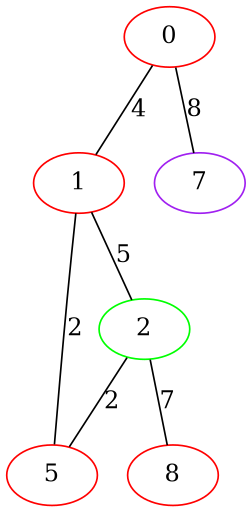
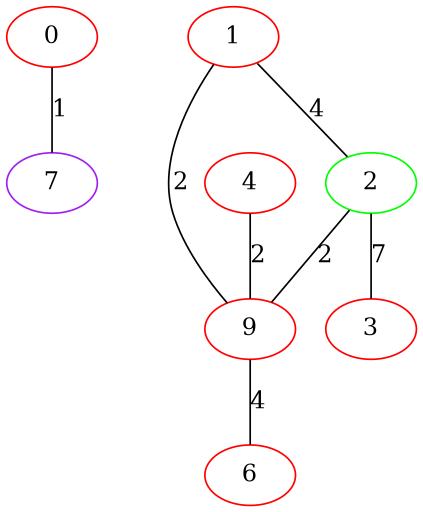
edge "0" -- "1": removed, label "4"
edge "0" -- "7": label "8" -> "1"
node "4": added
edge "1" -- "2": label "5" -> "4"
node "5": label "5" -> "9"
node "8": label "8" -> "3"
node "6": added
